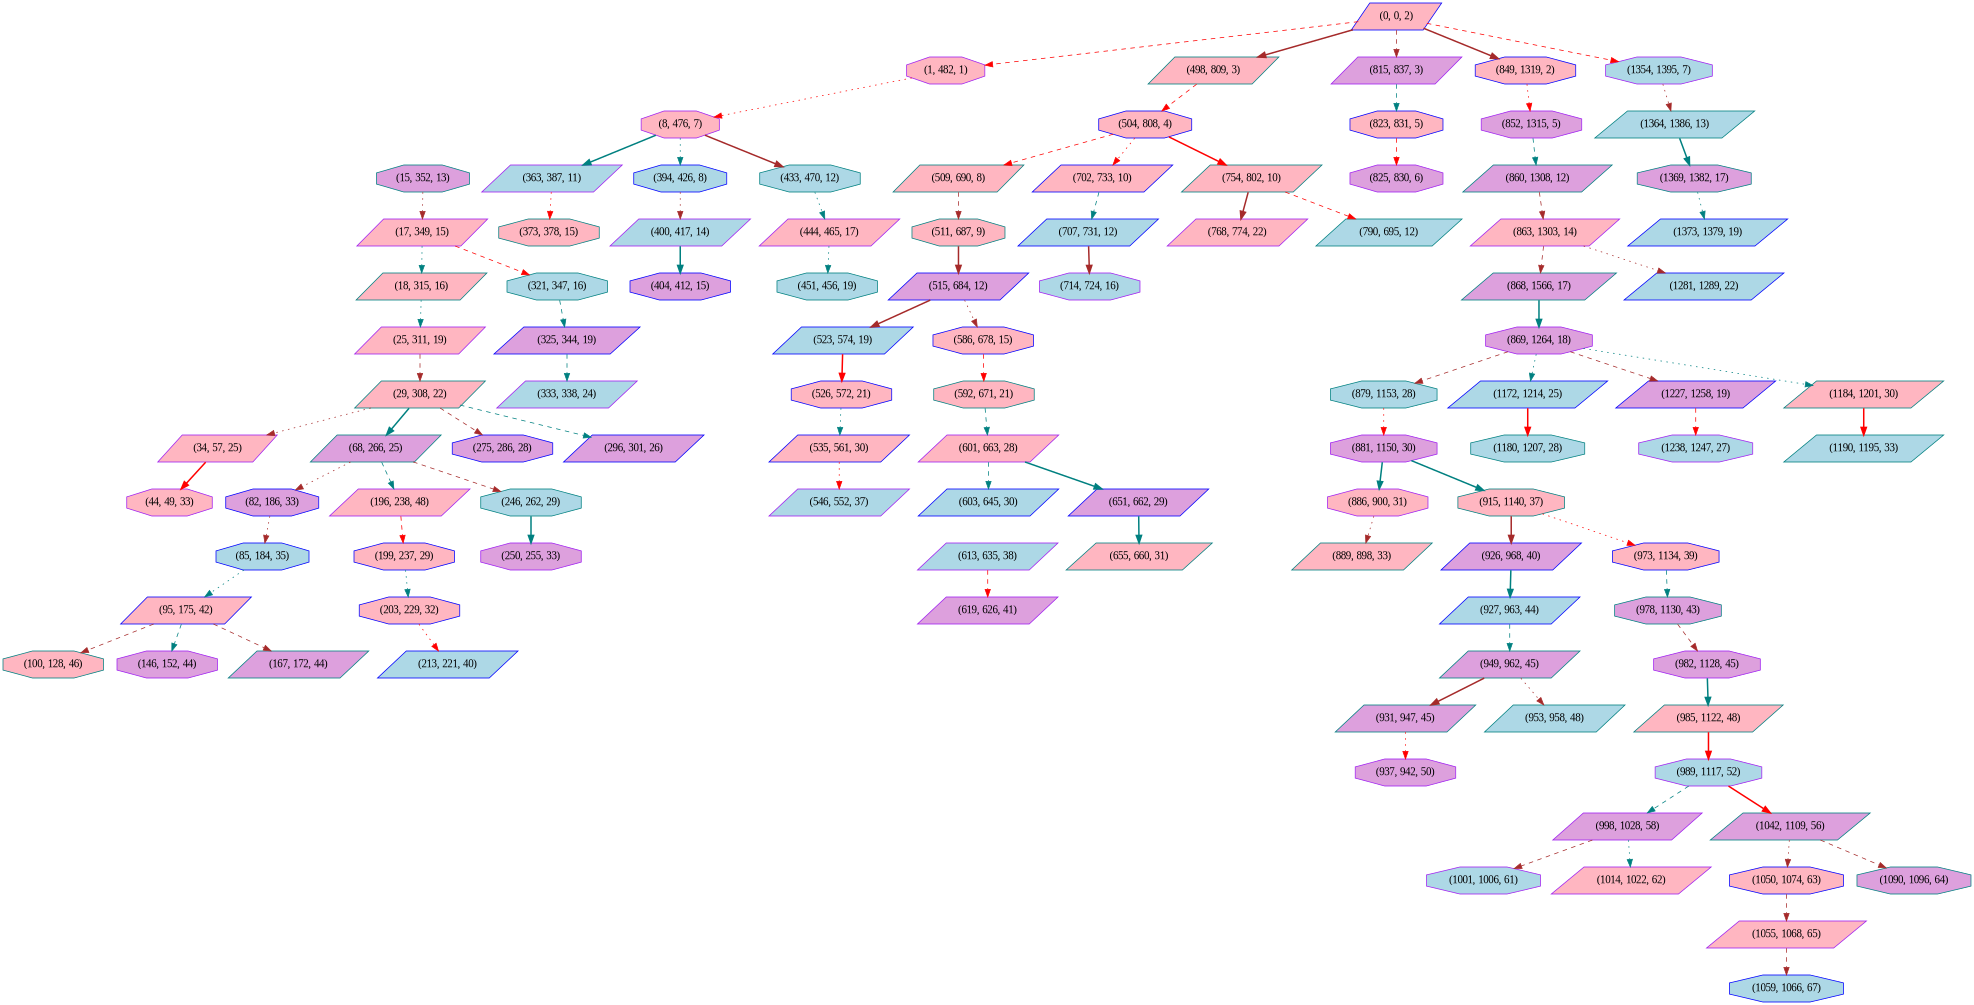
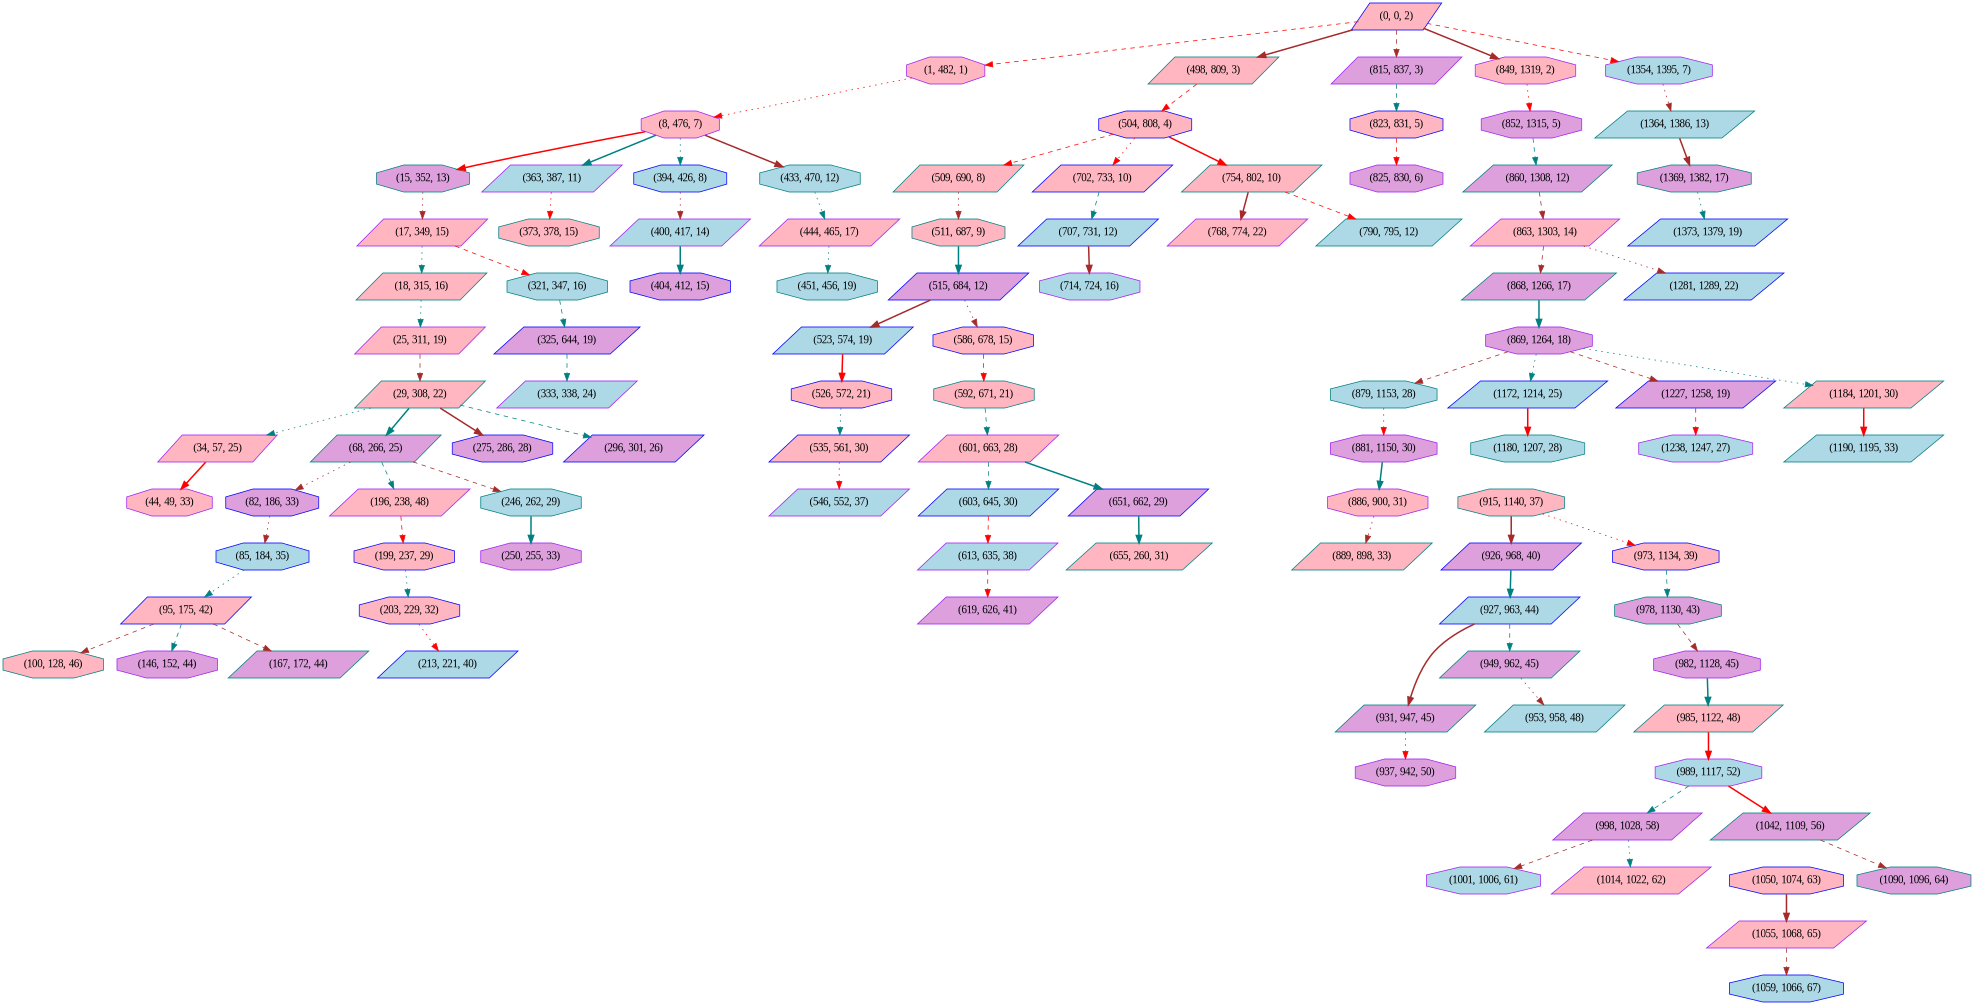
node "(849, 1319, 2)": color blue -> purple
edge "(1364, 1386, 13)" -> "(1369, 1382, 17)": color teal -> brown
edge "(8, 476, 7)" -> "(15, 352, 13)": added
edge "(509, 690, 8)" -> "(511, 687, 9)": style dashed -> dotted
node "(790, 695, 12)": label "(790, 695, 12)" -> "(790, 795, 12)"
edge "(511, 687, 9)" -> "(515, 684, 12)": color brown -> teal
node "(868, 1566, 17)": label "(868, 1566, 17)" -> "(868, 1266, 17)"
node "(325, 344, 19)": label "(325, 344, 19)" -> "(325, 644, 19)"
edge "(29, 308, 22)" -> "(275, 286, 28)": style dashed -> bold
edge "(29, 308, 22)" -> "(34, 57, 25)": color brown -> teal
edge "(881, 1150, 30)" -> "(915, 1140, 37)": removed
edge "(603, 645, 30)" -> "(613, 635, 38)": added
node "(655, 660, 31)": label "(655, 660, 31)" -> "(655, 260, 31)"
edge "(949, 962, 45)" -> "(931, 947, 45)": now "(927, 963, 44)" -> "(931, 947, 45)"
edge "(1042, 1109, 56)" -> "(1050, 1074, 63)": removed
edge "(1050, 1074, 63)" -> "(1055, 1068, 65)": style dashed -> bold
